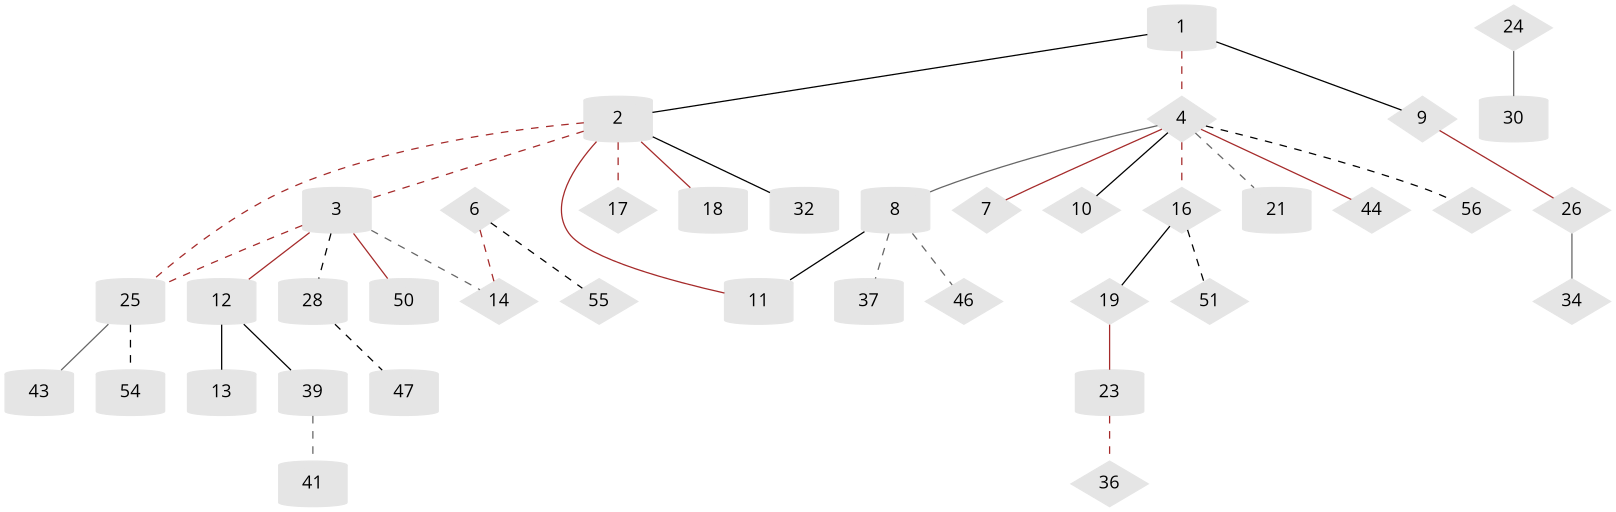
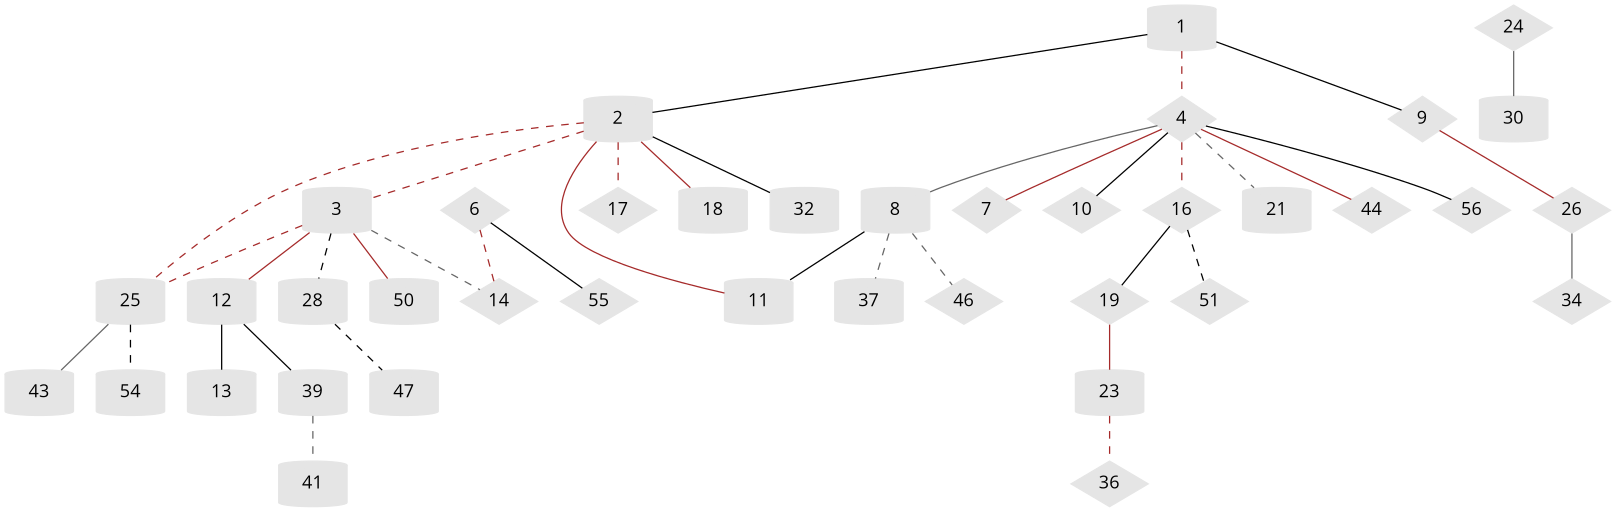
edge "4" -- "56": style dashed -> solid
edge "6" -- "55": style dashed -> solid
